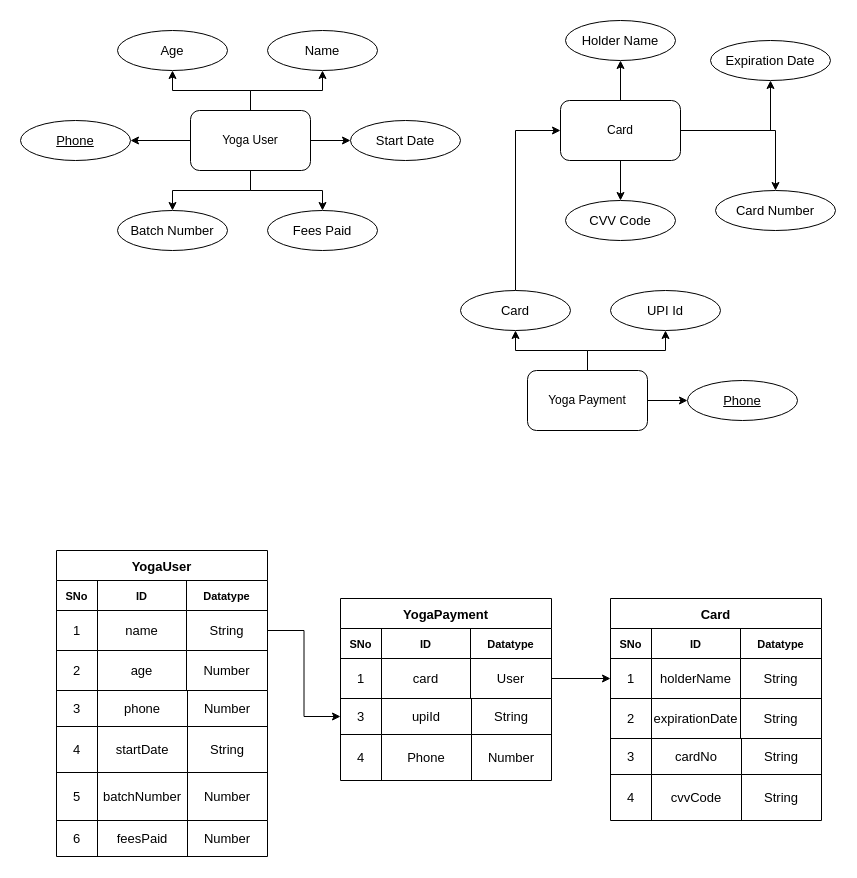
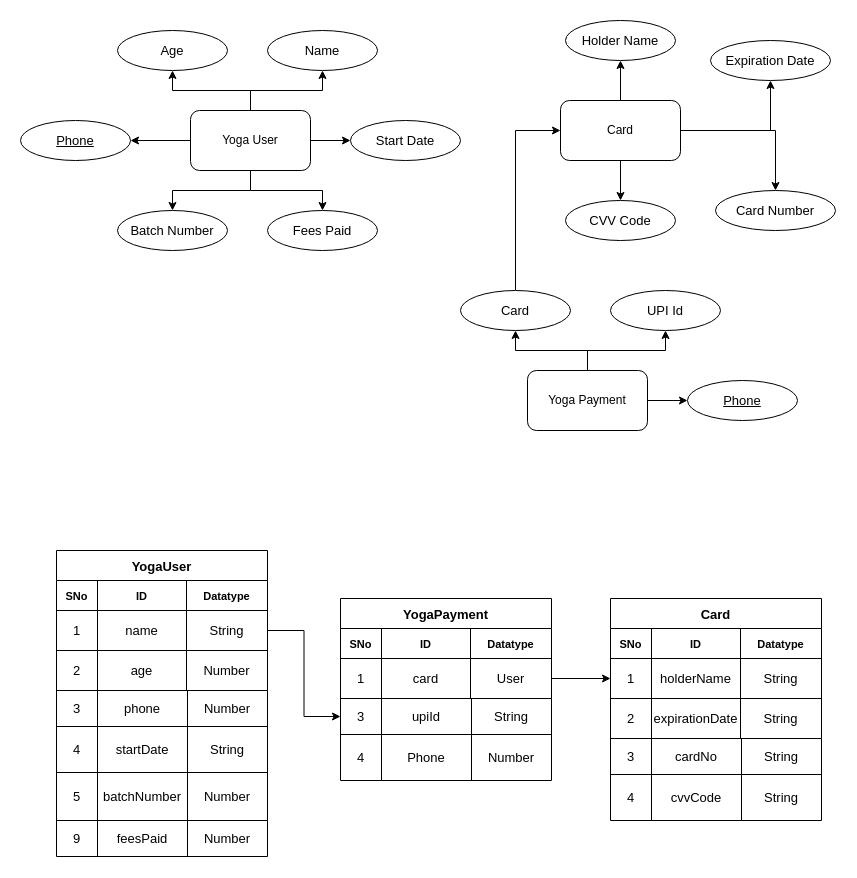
node "6": label "6" -> "9"
